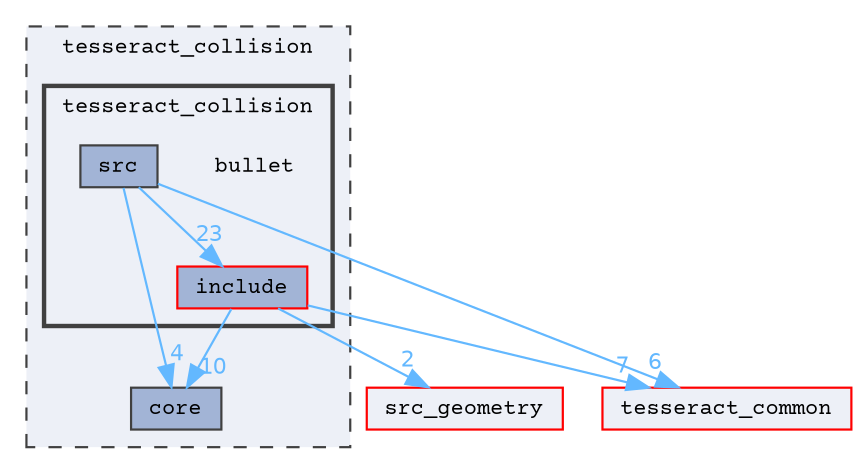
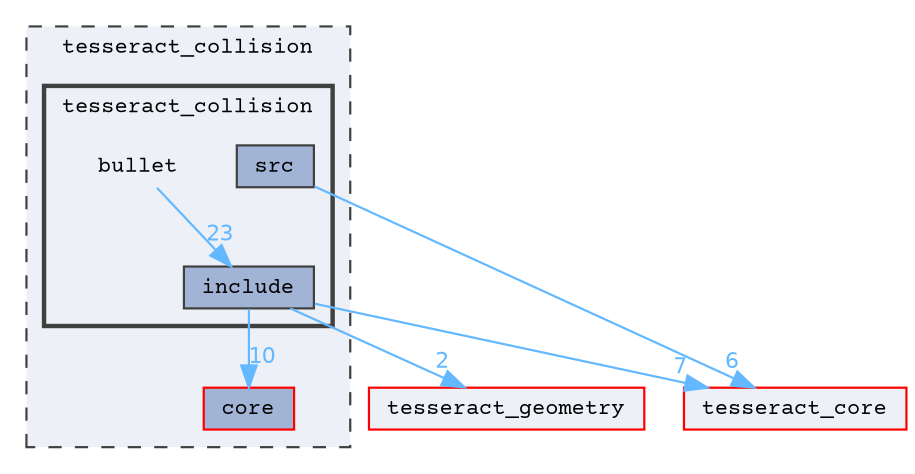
edge "src" -> "include": now "bullet" -> "include"
edge "src" -> "core": removed
node "include": color red -> grey25
node "core": color grey25 -> red
node "src_geometry": label "src_geometry" -> "tesseract_geometry"
node "tesseract_common": label "tesseract_common" -> "tesseract_core"
